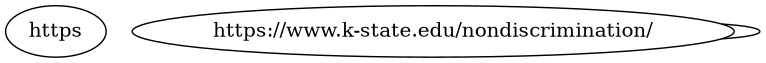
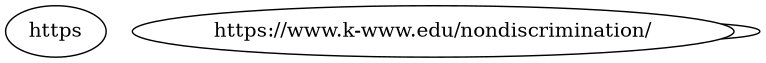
node "https://www.k-state.edu/nondiscrimination/": label "https://www.k-state.edu/nondiscrimination/" -> "https://www.k-www.edu/nondiscrimination/"
